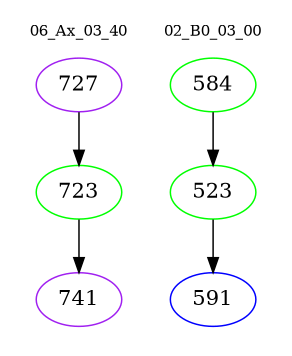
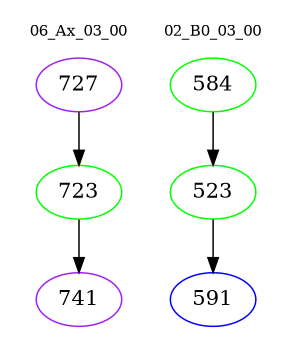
cluster "06_Ax_03_40": label "06_Ax_03_40" -> "06_Ax_03_00"
